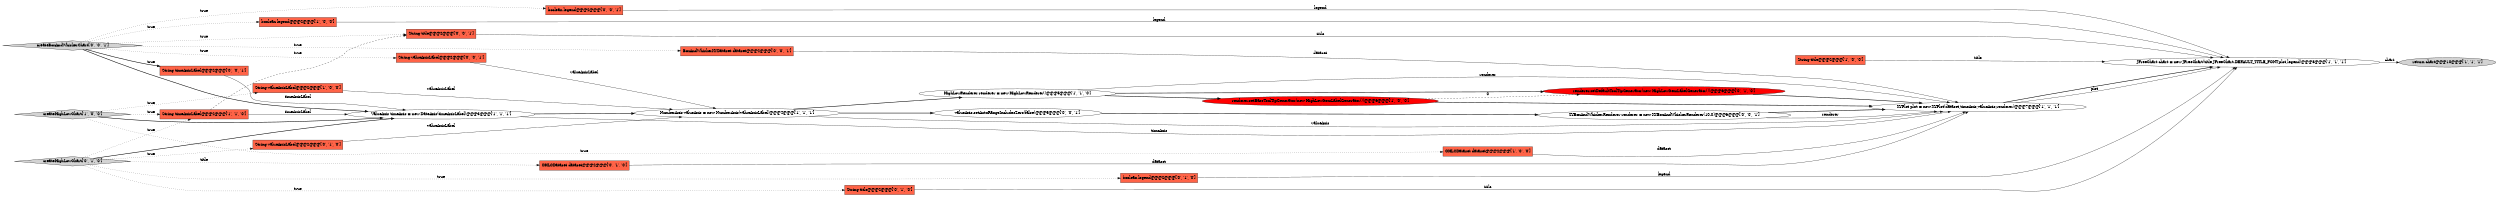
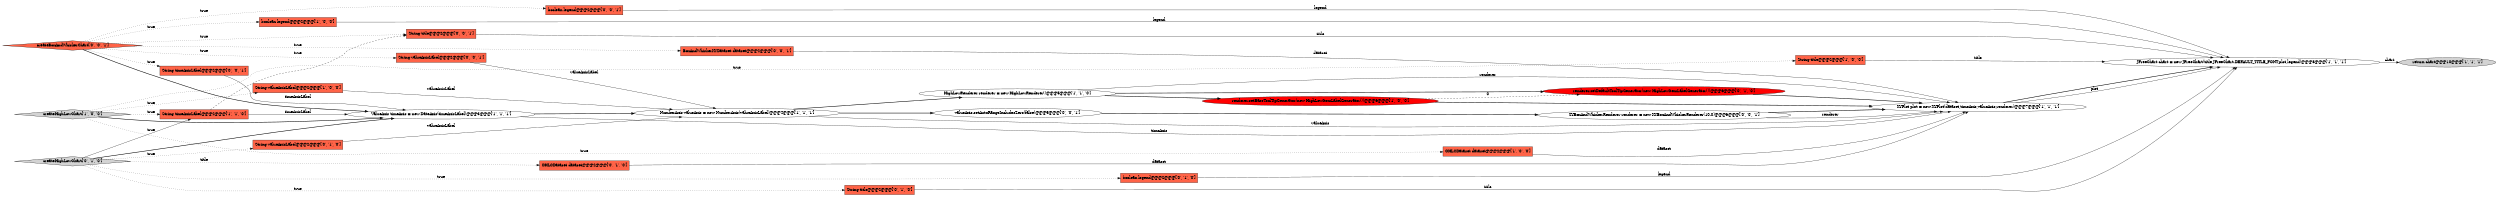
node "createBoxAndWhiskerChart['0', '0', '1']": fillcolor lightgray -> tomato
edge "createBoxAndWhiskerChart['0', '0', '1']" -> "String timeAxisLabel@@@2@@@['0', '0', '1']": style bold -> dotted
edge "createHighLowChart['1', '0', '0']" -> "String title@@@2@@@['1', '0', '0']": added, label "true"
edge "createHighLowChart['0', '1', '0']" -> "String timeAxisLabel@@@2@@@['1', '1', '0']": style dotted -> solid
